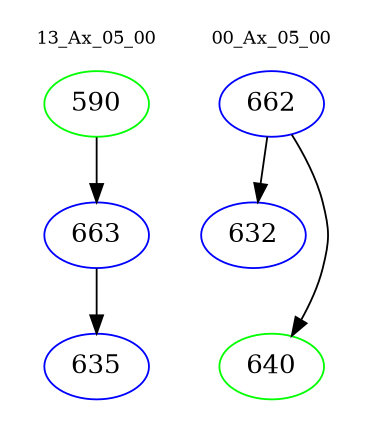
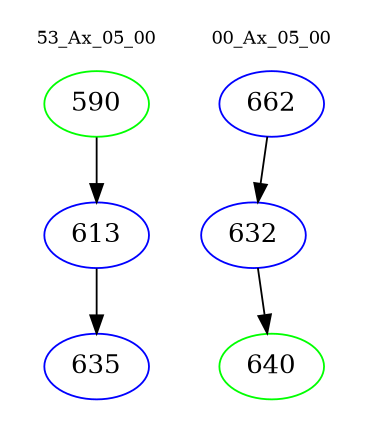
cluster "13_Ax_05_00": label "13_Ax_05_00" -> "53_Ax_05_00"
edge "662" -> "640": now "632" -> "640"
node "663": label "663" -> "613"
